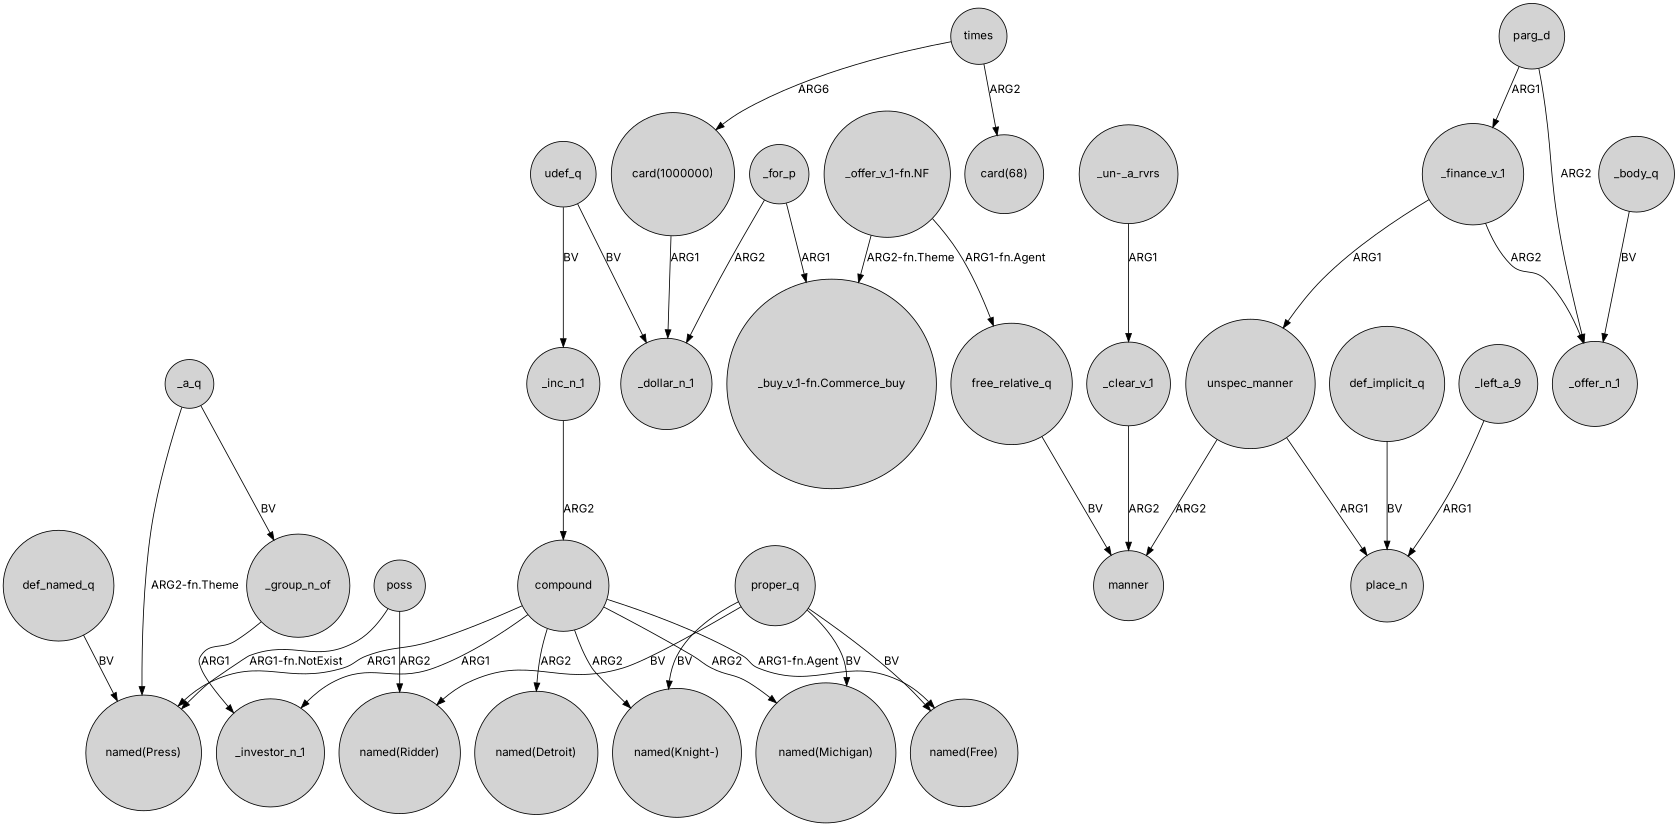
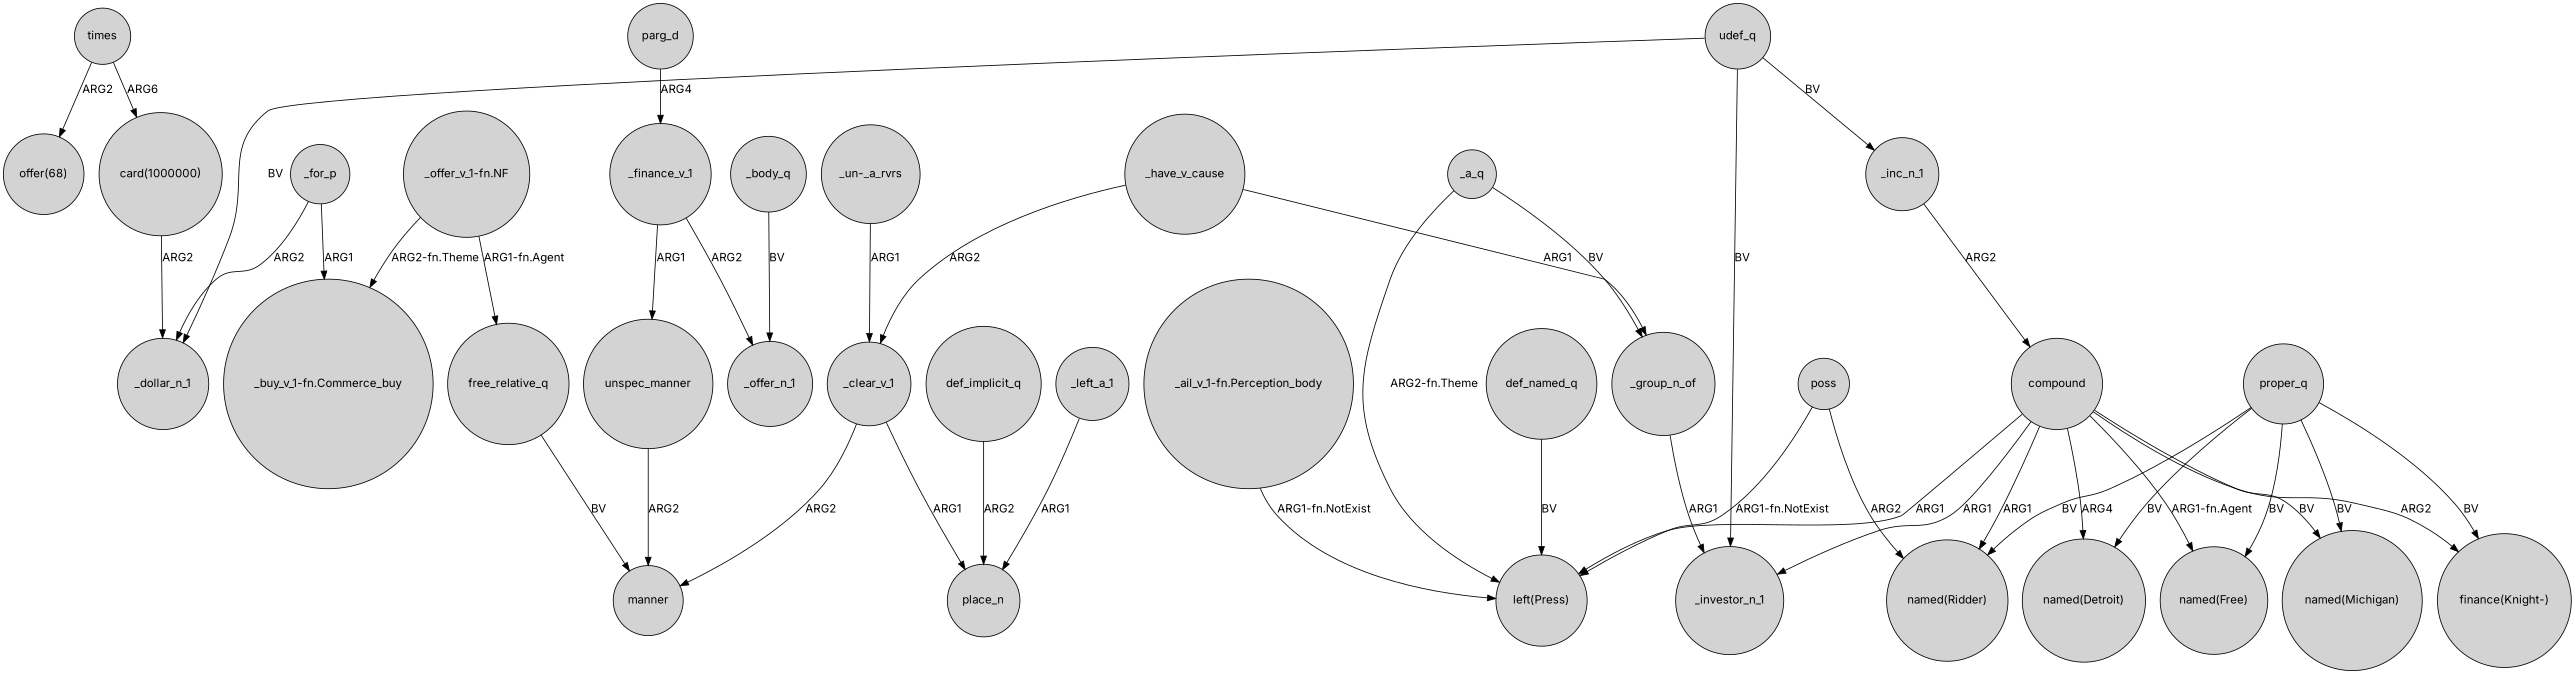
edge "parg_d" -> "_finance_v_1": label "ARG1" -> "ARG4"
node "card(68)": label "card(68)" -> "offer(68)"
node "_have_v_cause": added
edge "parg_d" -> "_offer_n_1": removed, label "ARG2"
edge "card(1000000)" -> "_dollar_n_1": label "ARG1" -> "ARG2"
edge "udef_q" -> "_investor_n_1": added, label "BV"
node "_ail_v_1-fn.Perception_body": added
node "_left_a_9": label "_left_a_9" -> "_left_a_1"
edge "proper_q" -> "named(Detroit)": added, label "BV"
edge "compound" -> "named(Ridder)": added, label "ARG1"
edge "unspec_manner" -> "place_n": now "_clear_v_1" -> "place_n"
edge "def_implicit_q" -> "place_n": label "BV" -> "ARG2"
edge "compound" -> "named(Detroit)": label "ARG2" -> "ARG4"
edge "compound" -> "named(Michigan)": label "ARG2" -> "BV"
node "named(Press)": label "named(Press)" -> "left(Press)"
node "named(Knight-)": label "named(Knight-)" -> "finance(Knight-)"
